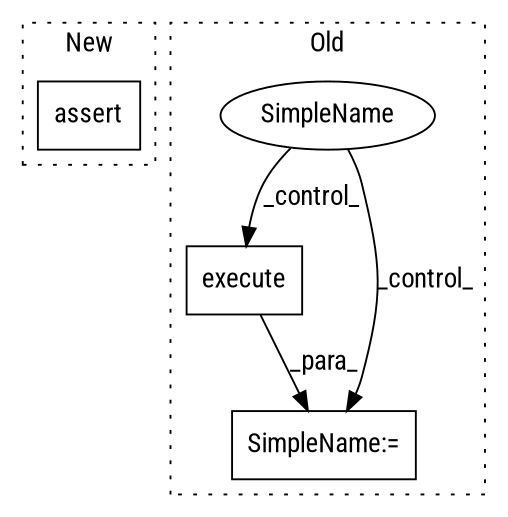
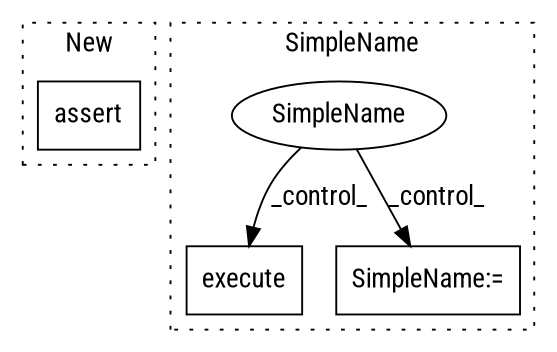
cluster "Old": label "Old" -> "SimpleName"
edge "execute" -> "SimpleName:=": removed, label "_para_"
